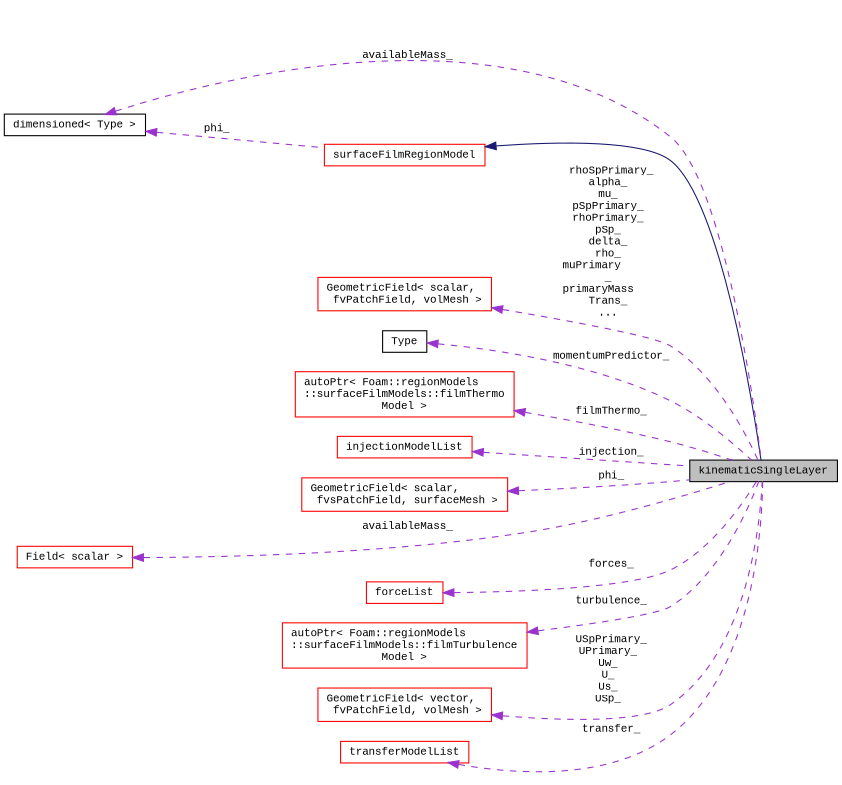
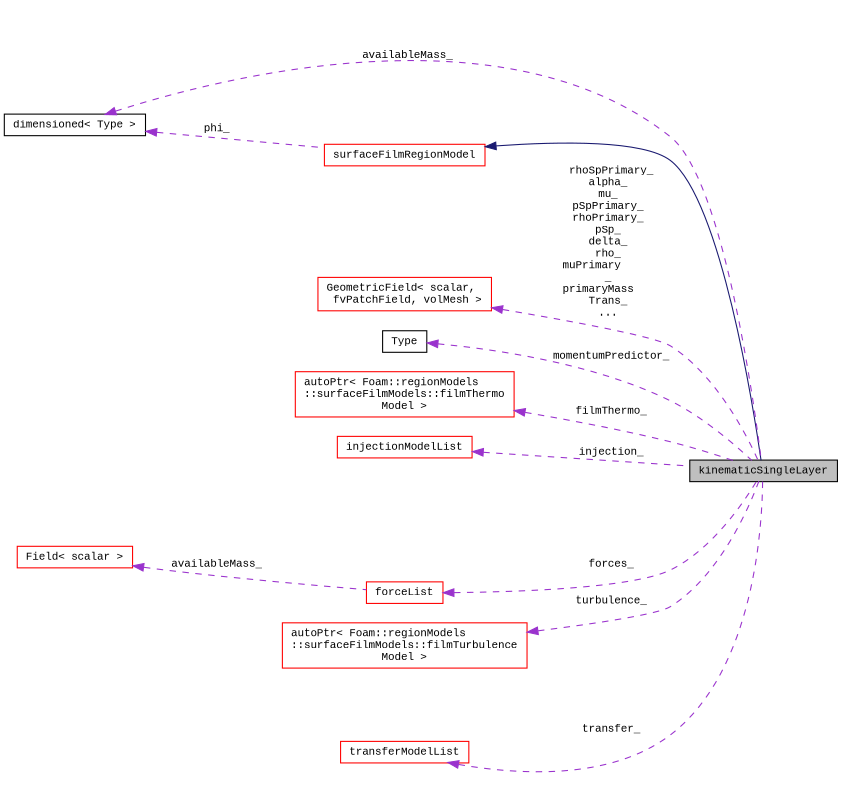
node "GeometricField< scalar, fvsPatchField, surfaceMesh >": removed
edge "kinematicSingleLayer" -> "Field< scalar >": now "forceList" -> "Field< scalar >"
node "GeometricField< vector, fvPatchField, volMesh >": removed
